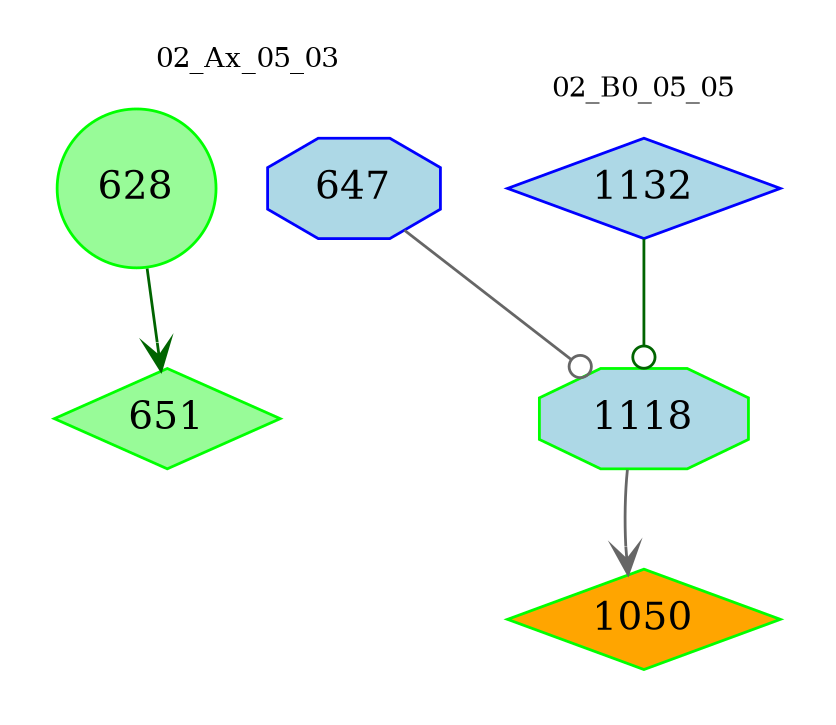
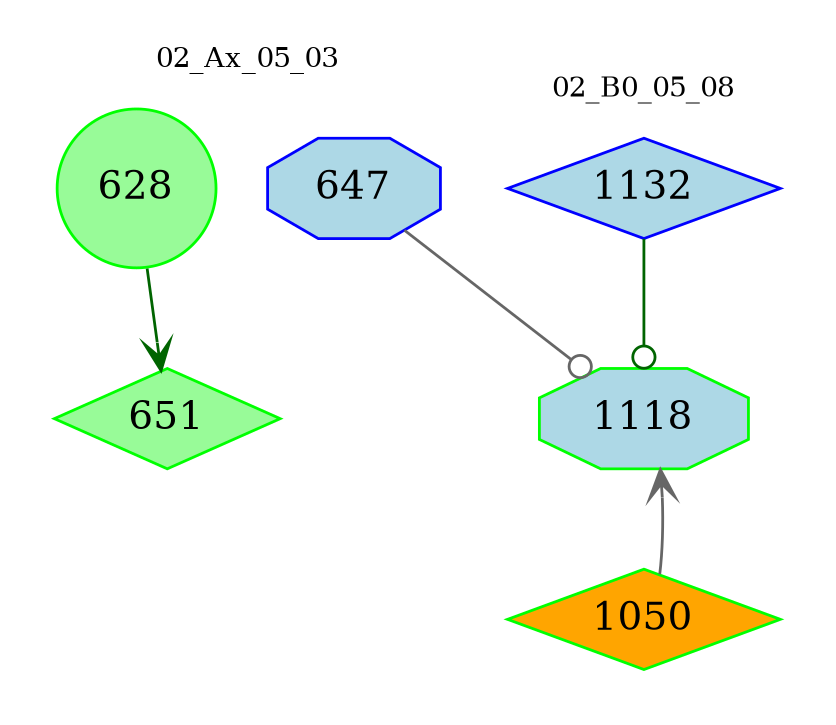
cluster "02_B0_05_05": label "02_B0_05_05" -> "02_B0_05_08"
edge "1118" -> "1050": reversed
